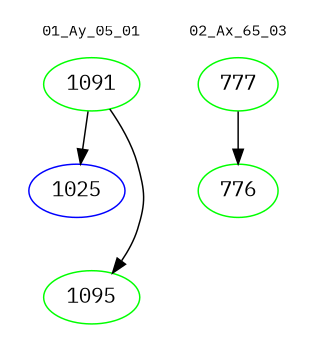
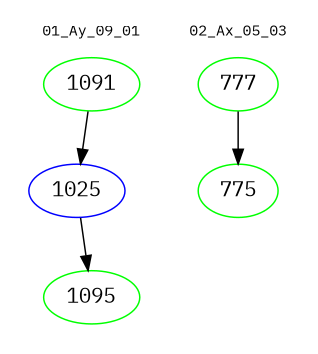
cluster "01_Ay_05_01": label "01_Ay_05_01" -> "01_Ay_09_01"
cluster "02_Ax_65_03": label "02_Ax_65_03" -> "02_Ax_05_03"
edge "1091" -> "1095": now "1025" -> "1095"
node "776": label "776" -> "775"
